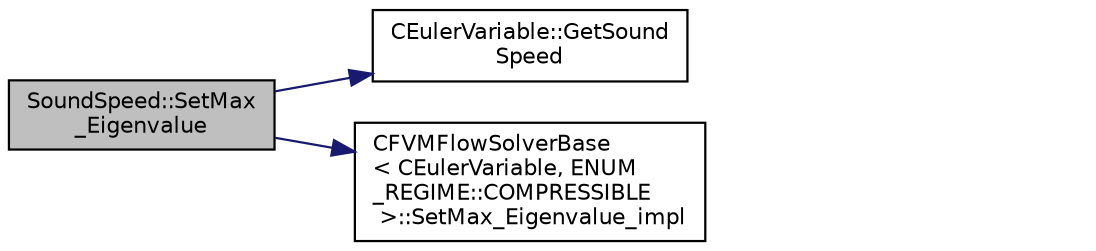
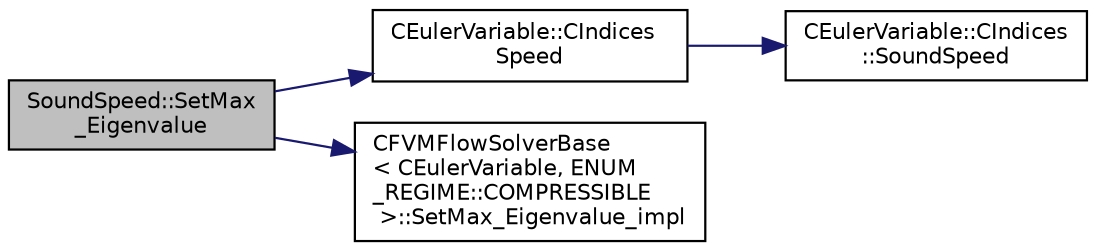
node "CEulerVariable::GetSound Speed": label "CEulerVariable::GetSound Speed" -> "CEulerVariable::CIndices Speed"
node "CEulerVariable::CIndices ::SoundSpeed": added
